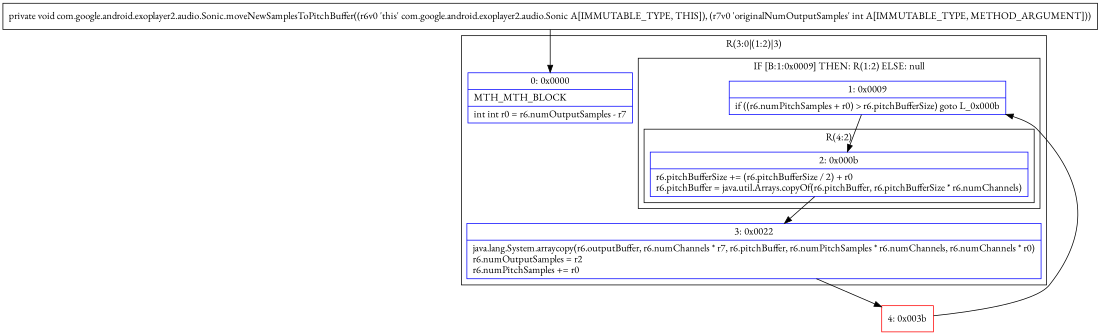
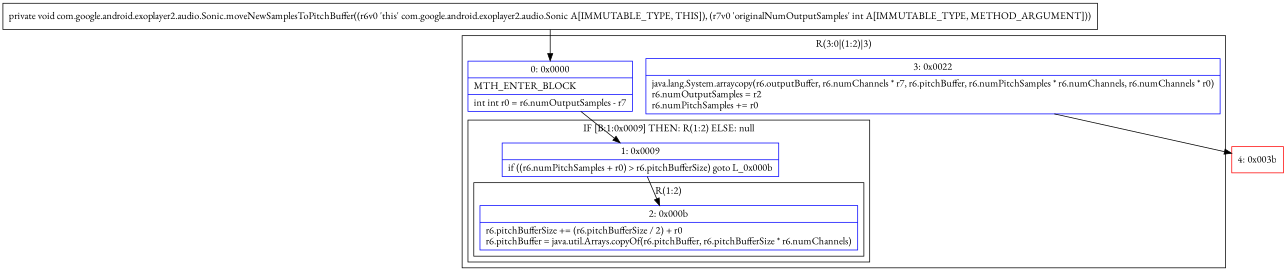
node "0: 0x0000": text "MTH_MTH_BLOCK" -> "MTH_ENTER_BLOCK"
cluster "R(4:2)": label "R(4:2)" -> "R(1:2)"
edge "2: 0x000b" -> "3: 0x0022": removed
edge "4: 0x003b" -> "1: 0x0009": now "0: 0x0000" -> "1: 0x0009"
